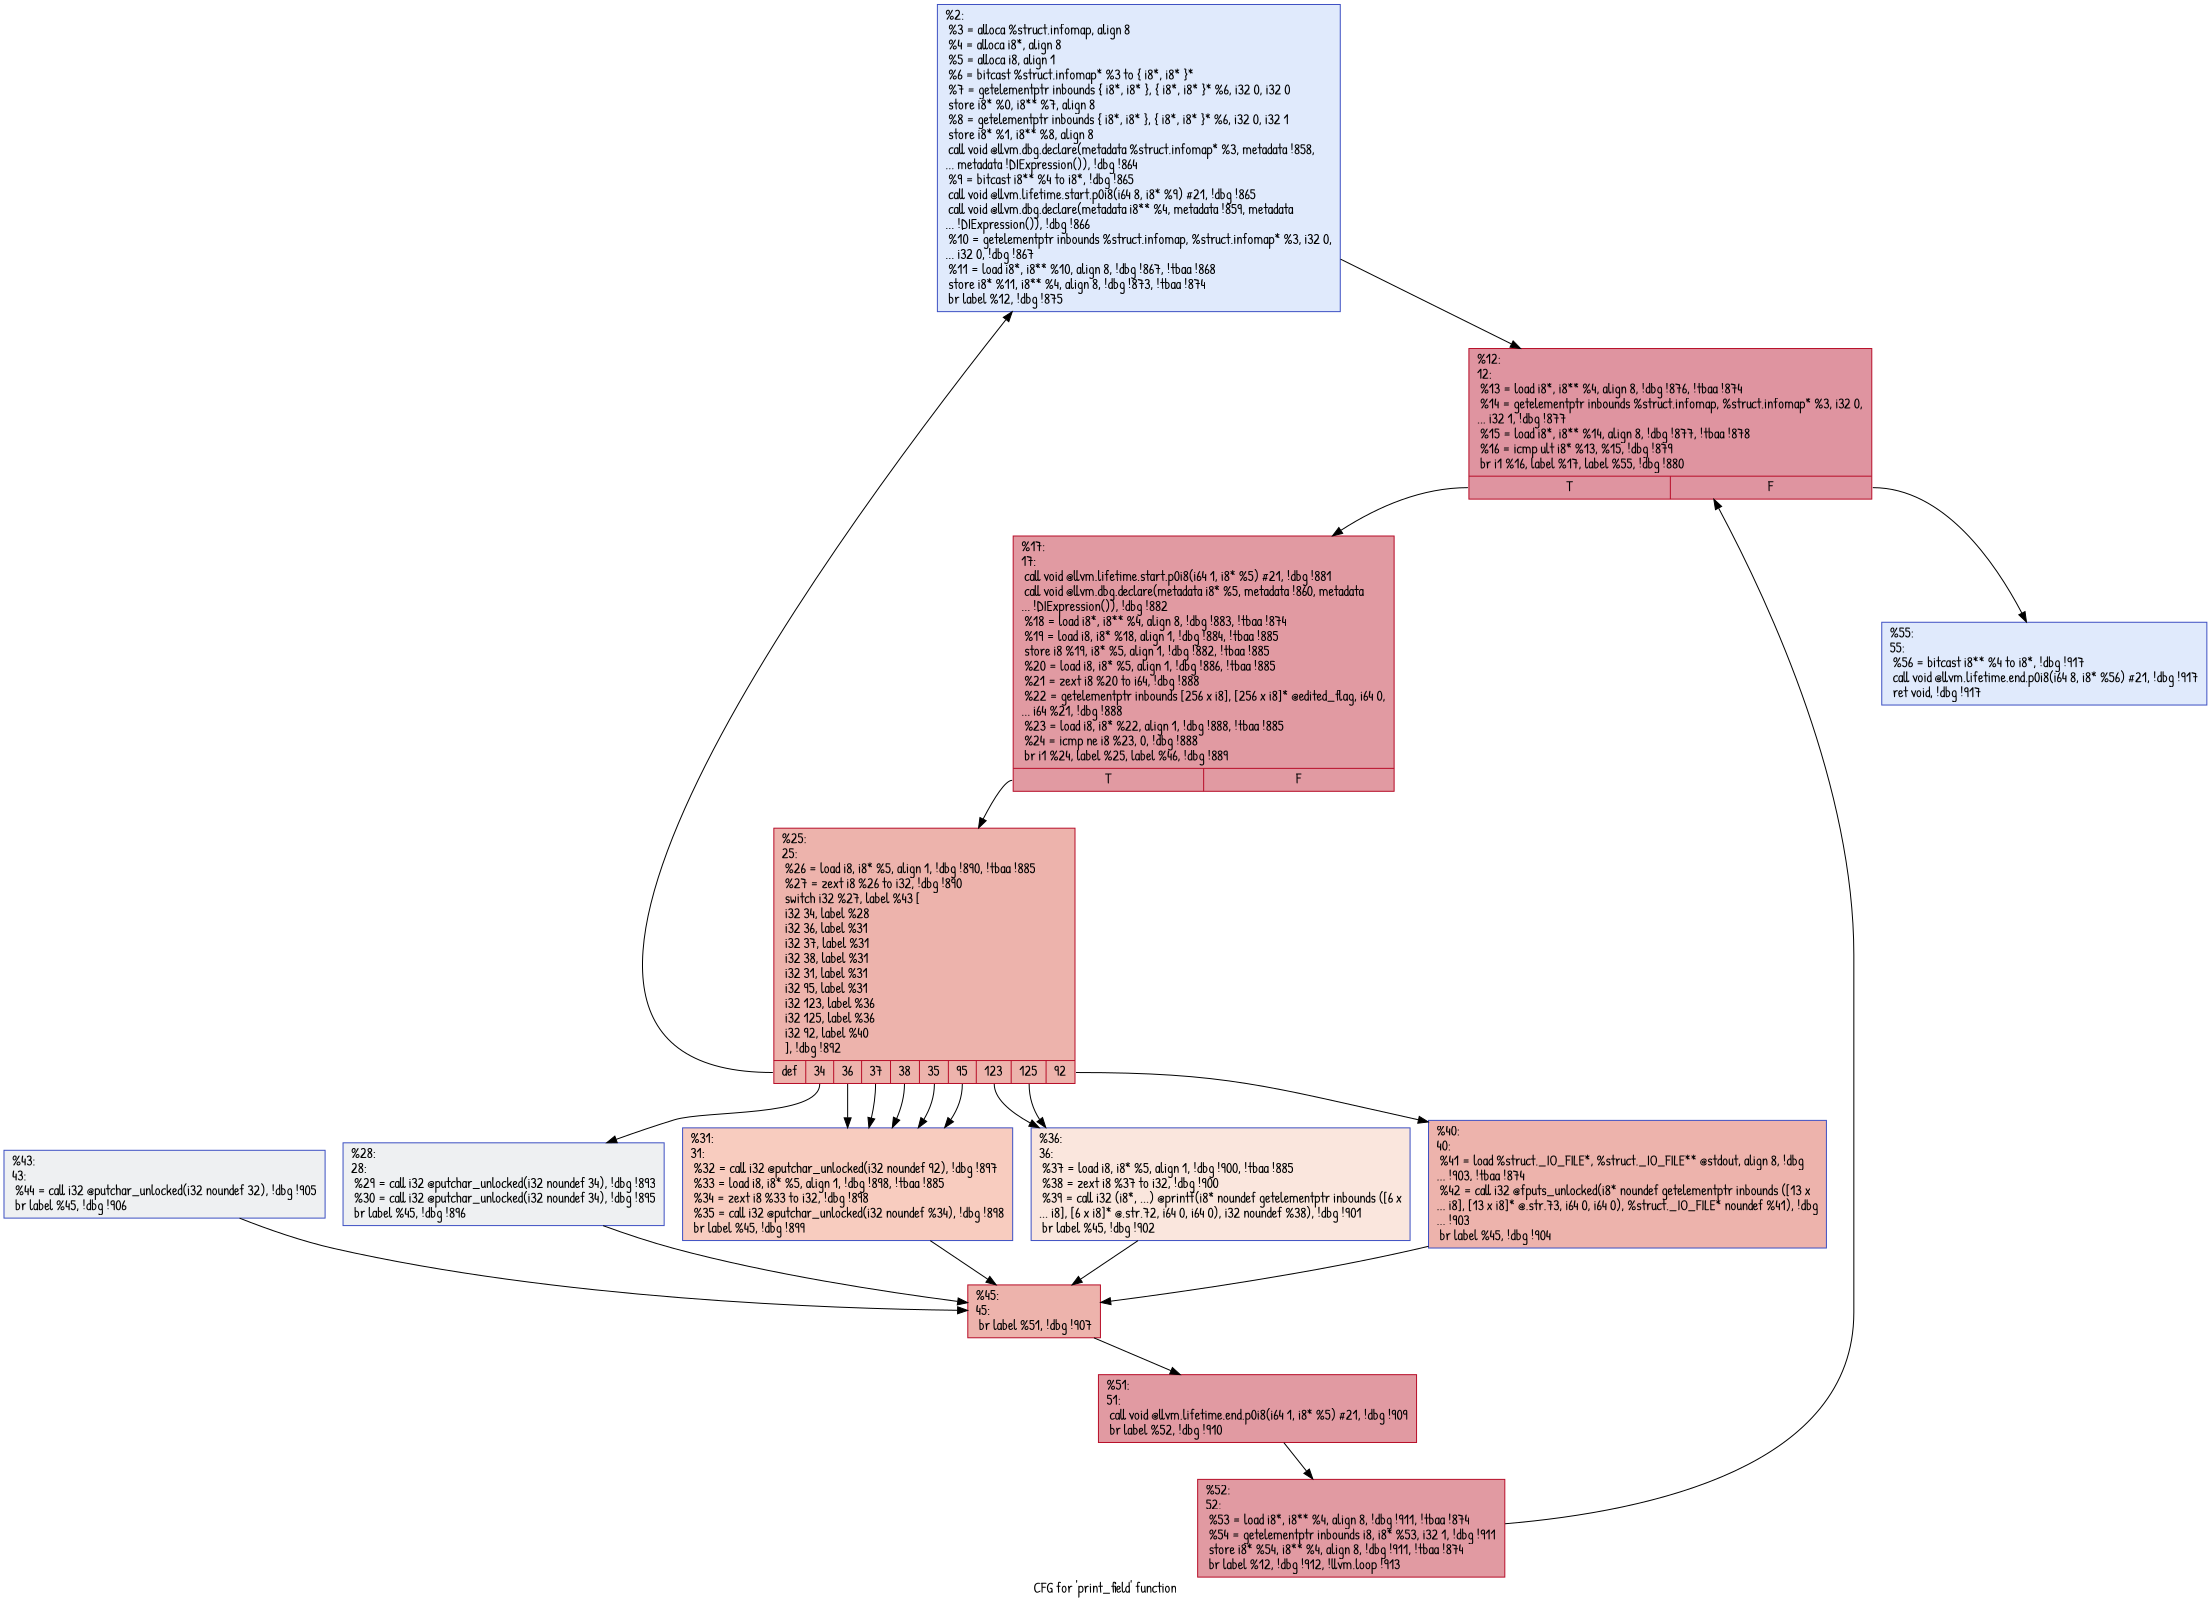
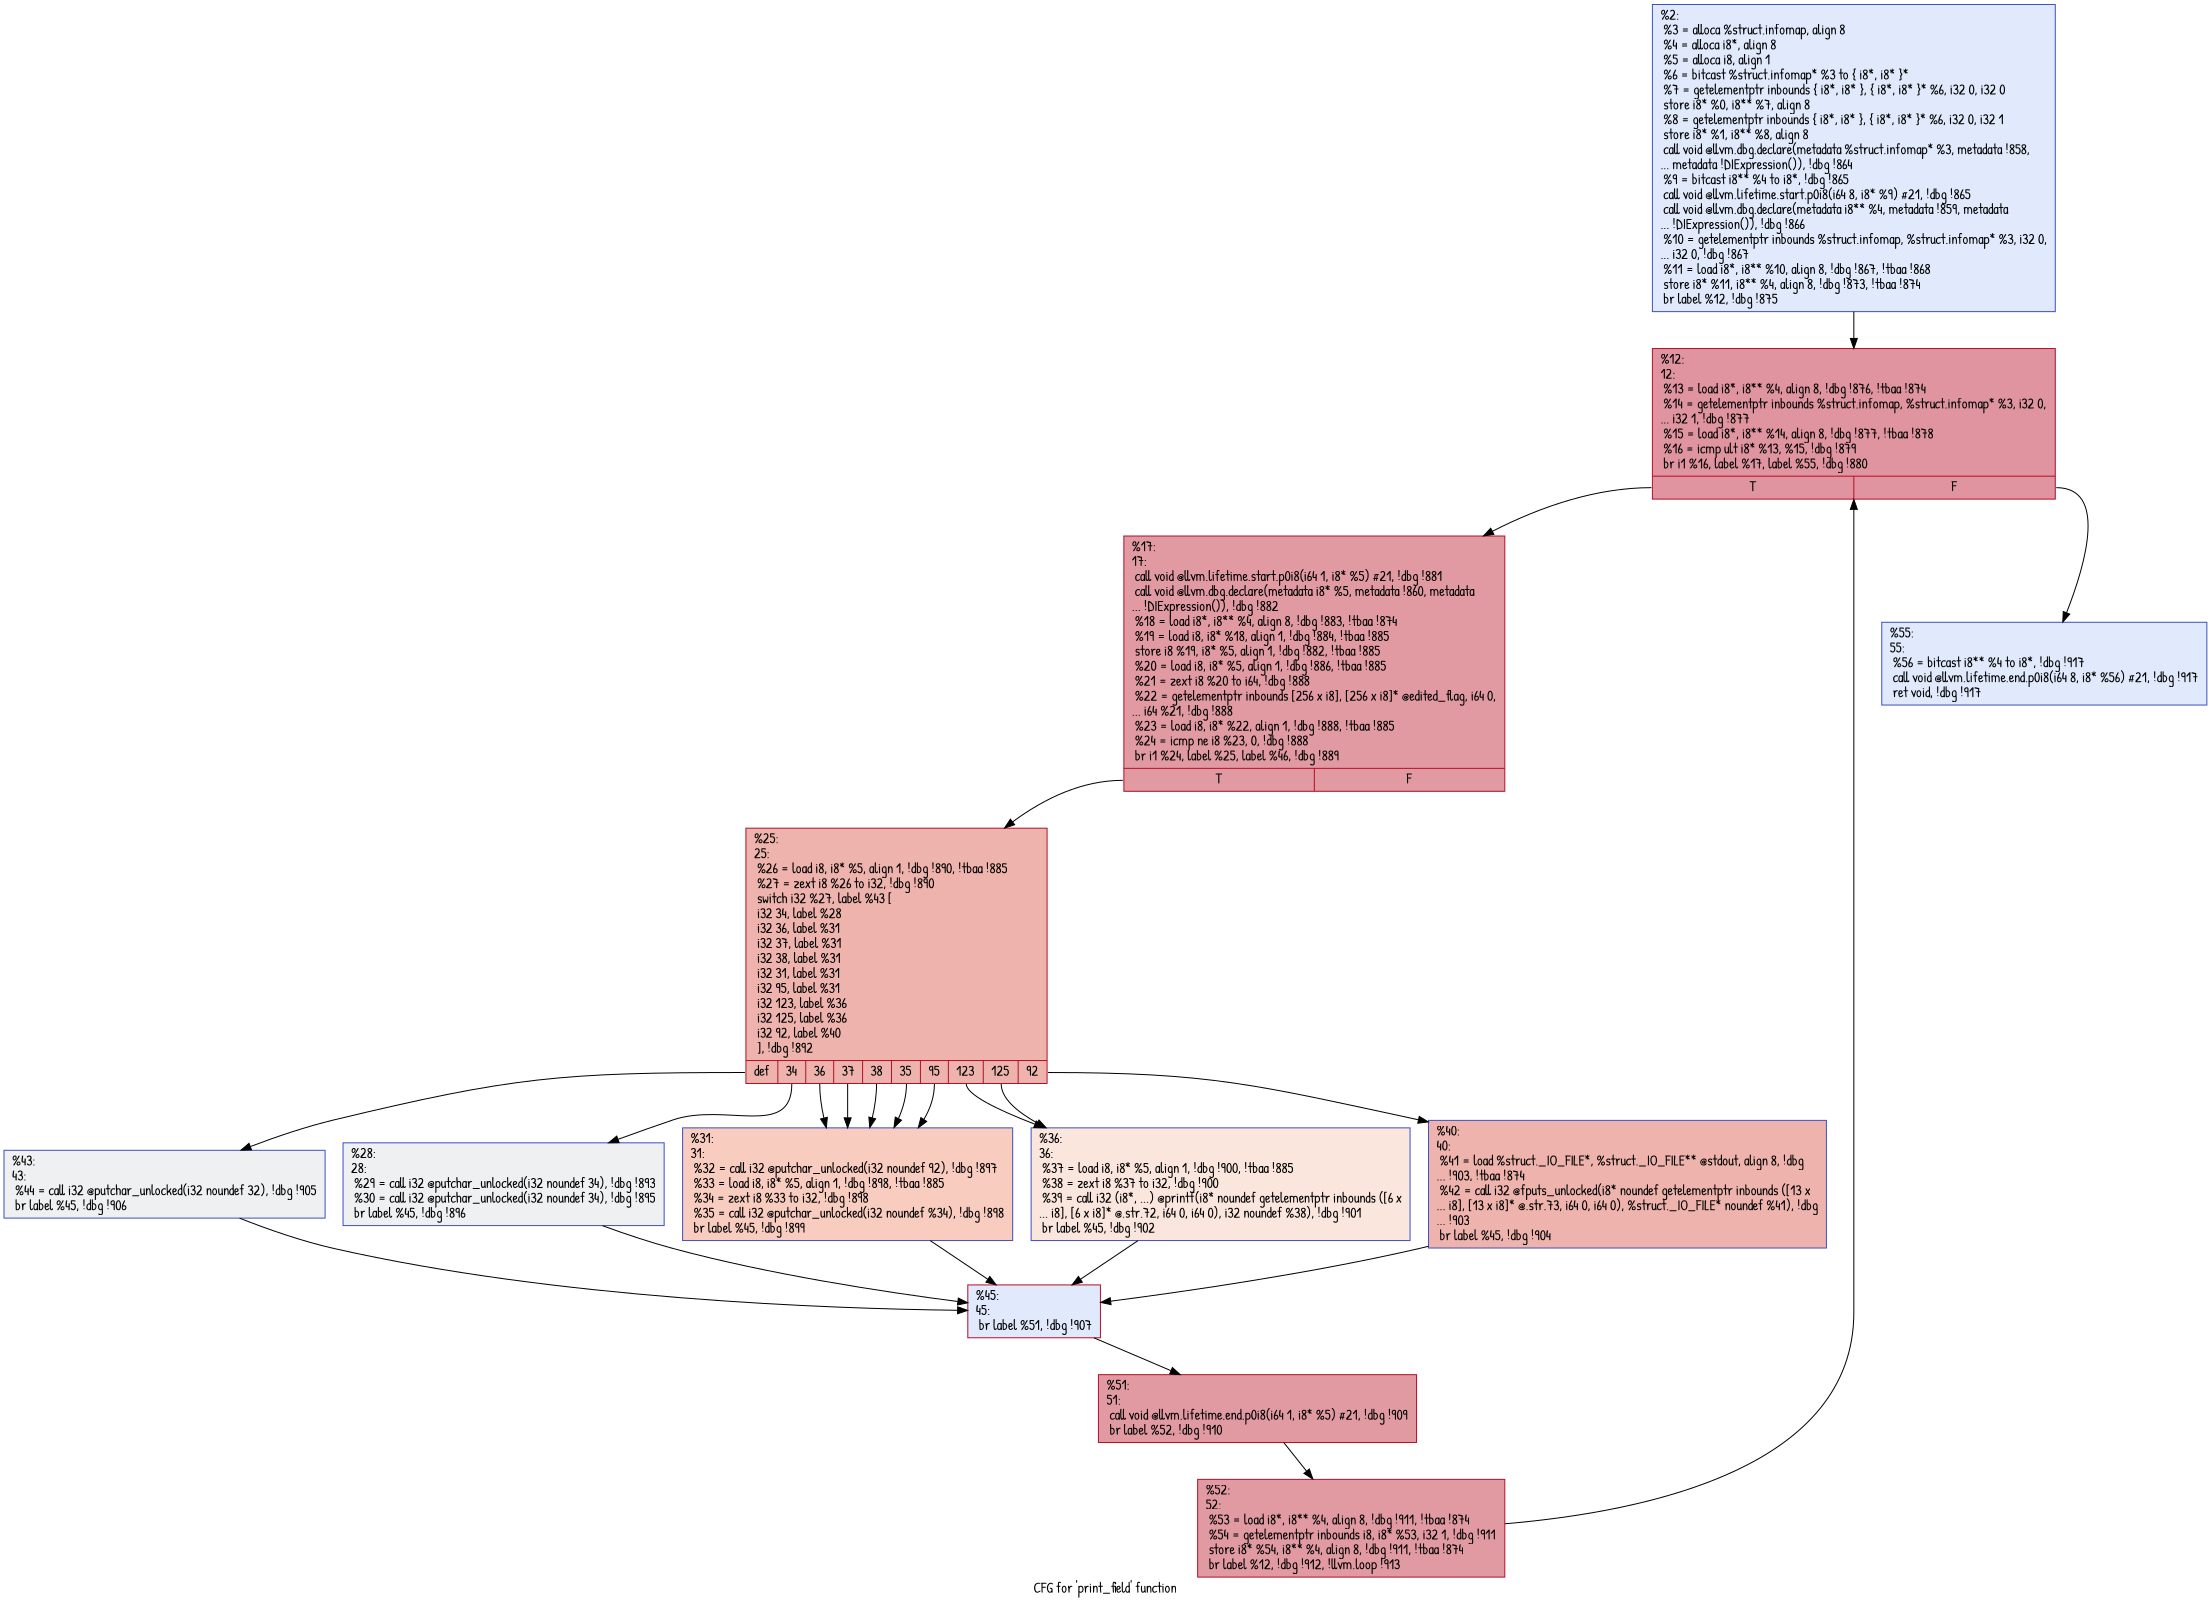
edge "%25:" -> "%2:": now "%25:" -> "%43:"
node "%45:": fillcolor #d6524470 -> #b9d0f970
